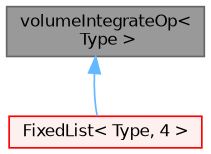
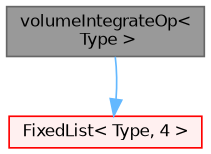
edge "FixedList< Type, 4 >" -> "volumeIntegrateOp< Type >": reversed
